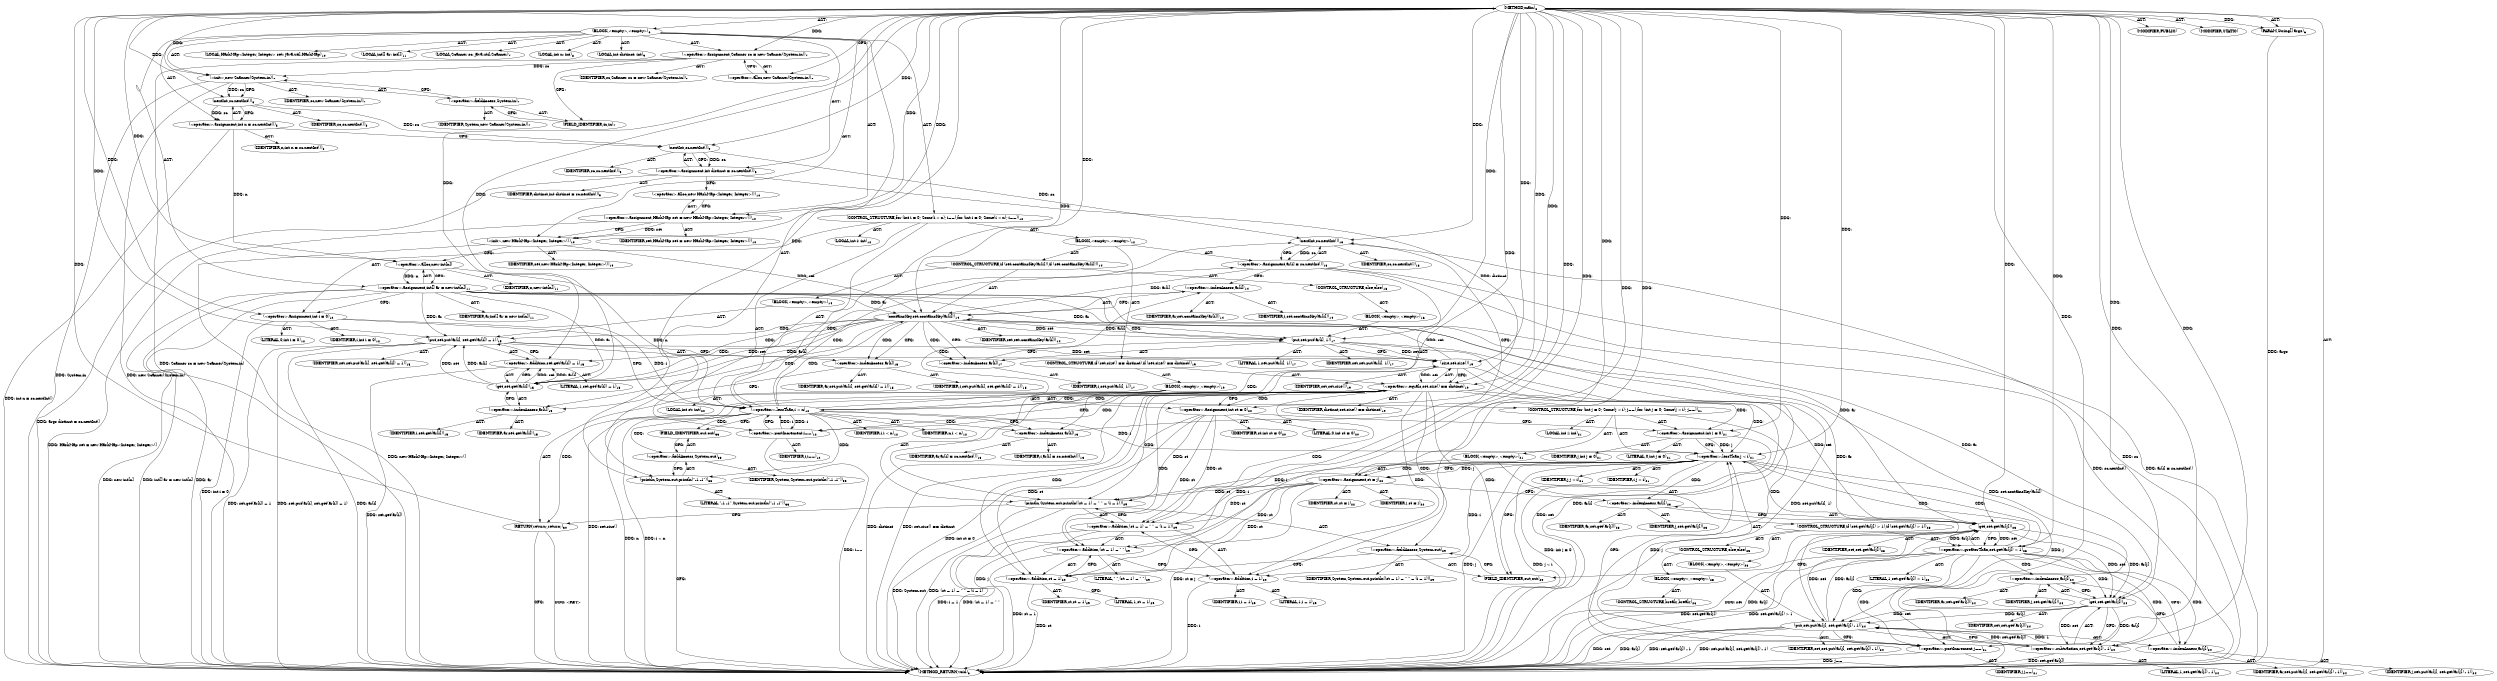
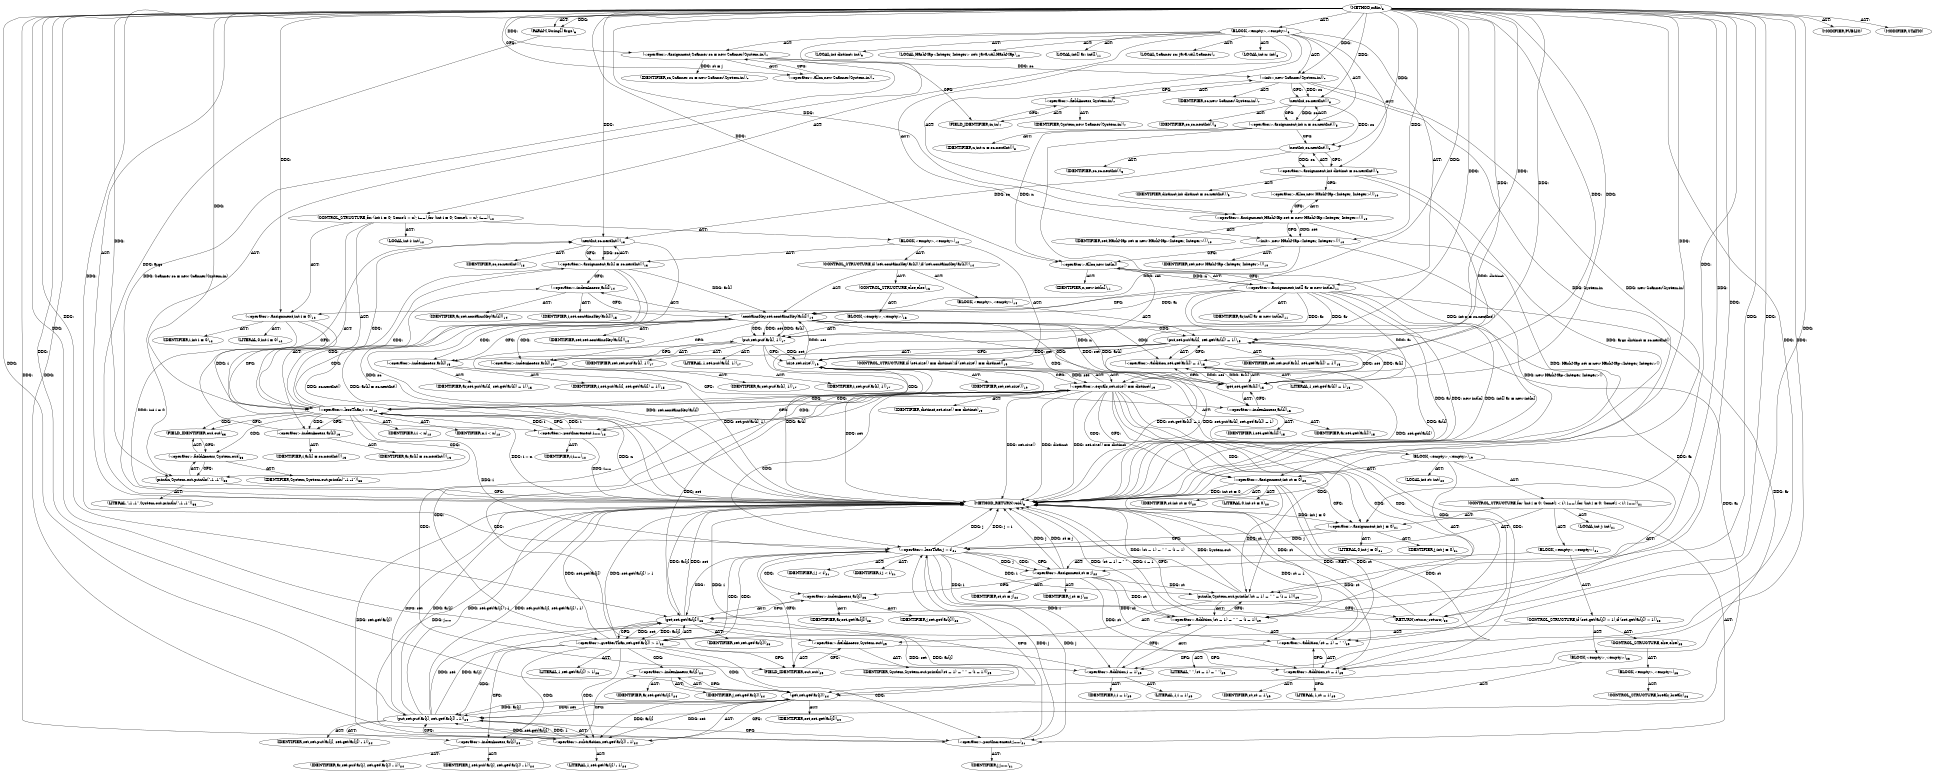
edge "(RETURN,return;,return;)" -> "(METHOD,main)": reversed
edge "(<operator>.assignment,Scanner sc = new Scanner(System.in))" -> "(IDENTIFIER,sc,Scanner sc = new Scanner(System.in))": label "AST: " -> "DDG: st = j"
node "(IDENTIFIER,i,set.containsKey(ar[i]))": text "14" -> "15"
node "(IDENTIFIER,ar,set.put(ar[i], 1))": added
edge "(<operator>.assignment,int j = 0)" -> "(METHOD_RETURN,void)": reversed
